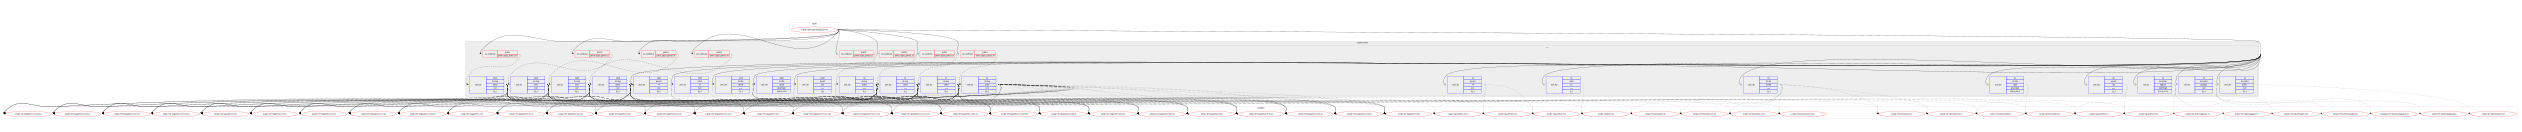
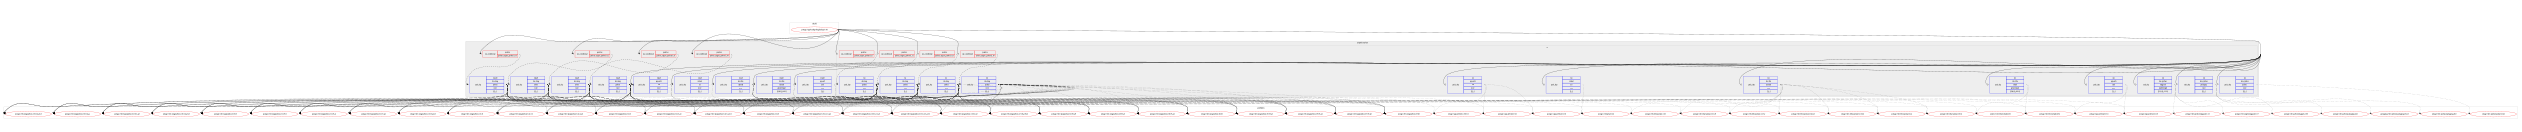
node "portage://dev-libs/openssl-3.0.13-r2": added
